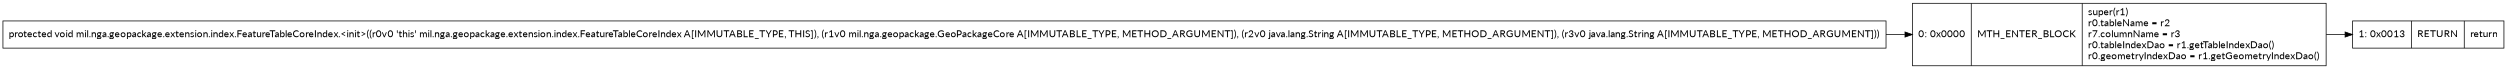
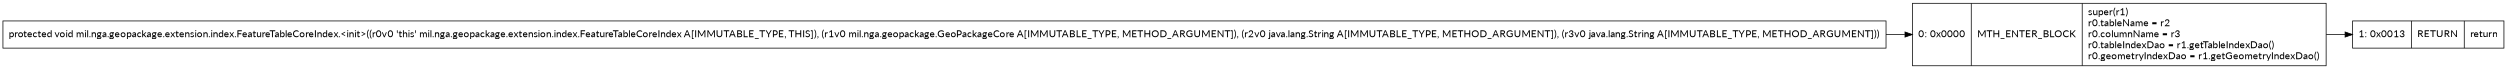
node "0: 0x0000": text "r7.columnName = r3" -> "r0.columnName = r3"
